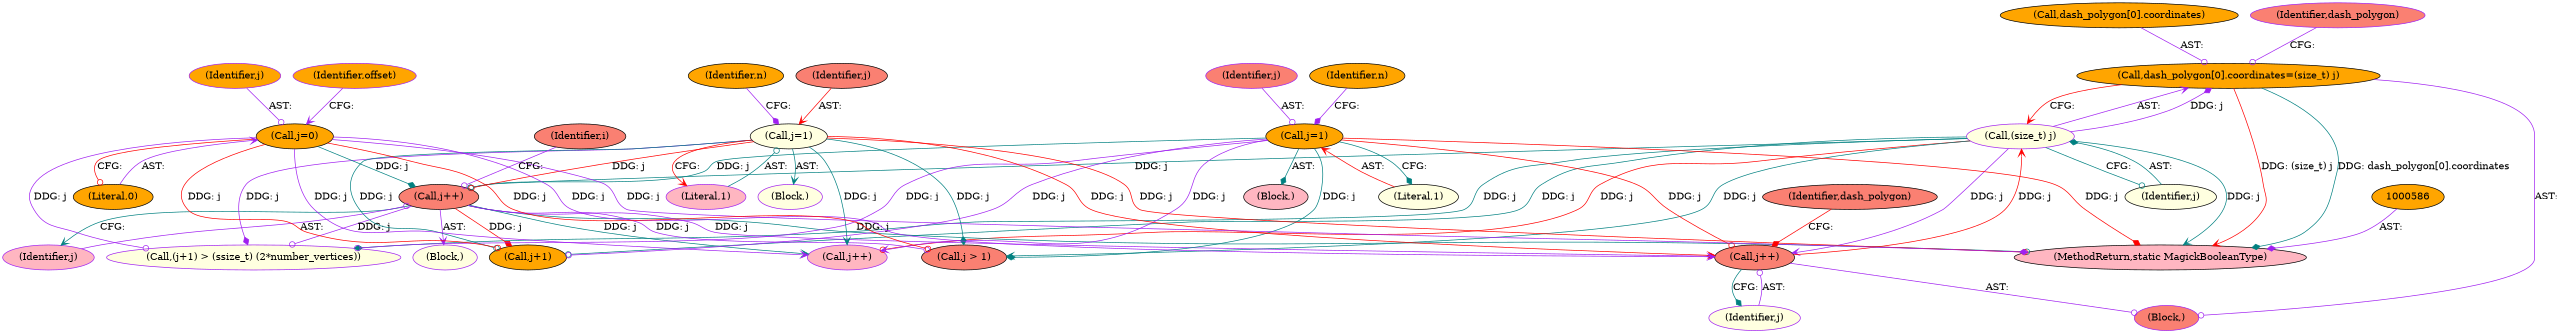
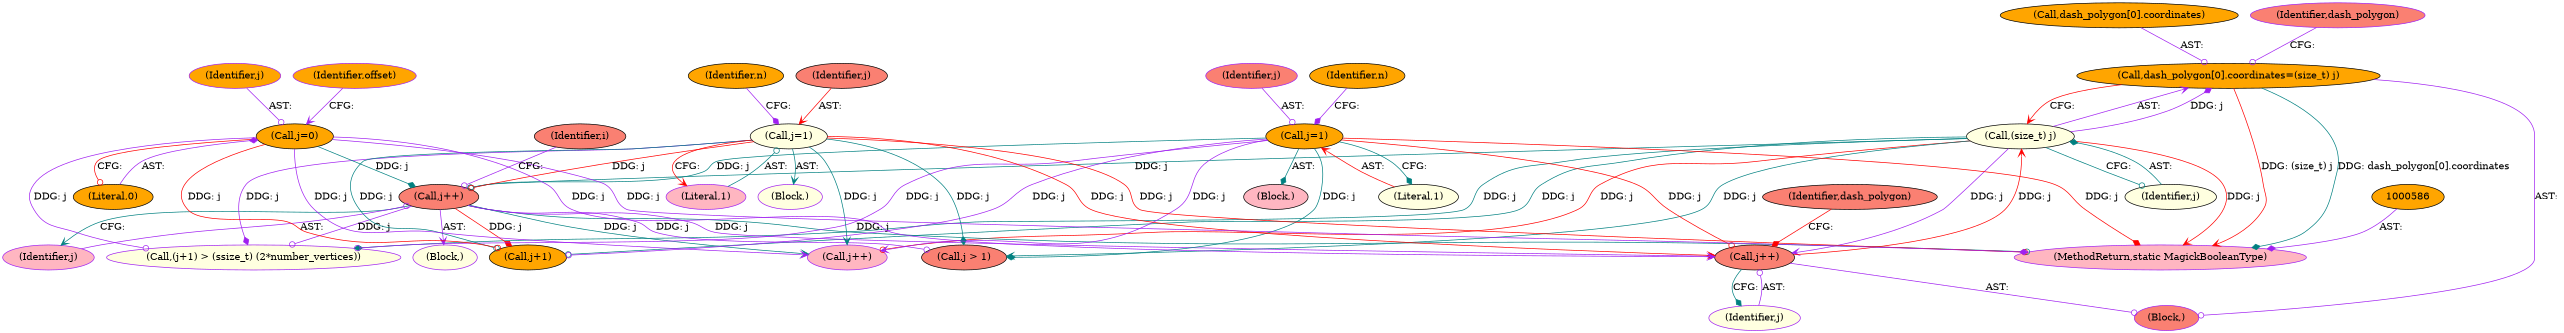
node "(Call,(size_t) j)": color purple -> black
edge "(Literal,0)" -> "(Call,j=0)": arrowhead vee -> diamond
edge "(Call,(size_t) j)" -> "(MethodReturn,static MagickBooleanType)": color teal -> red
edge "(Call,j=0)" -> "(Call,j > 1)": removed, label "DDG: j"
node "(MethodReturn,static MagickBooleanType)": color black -> purple
